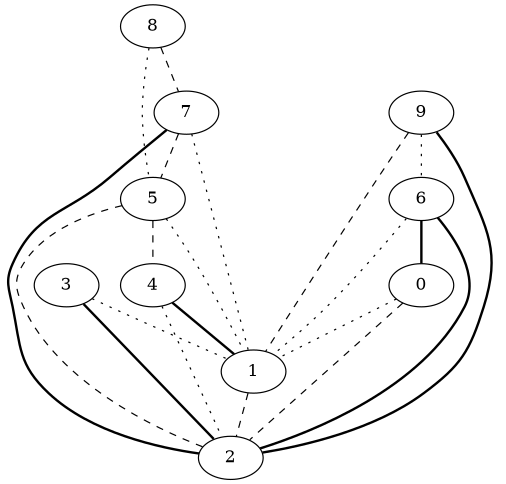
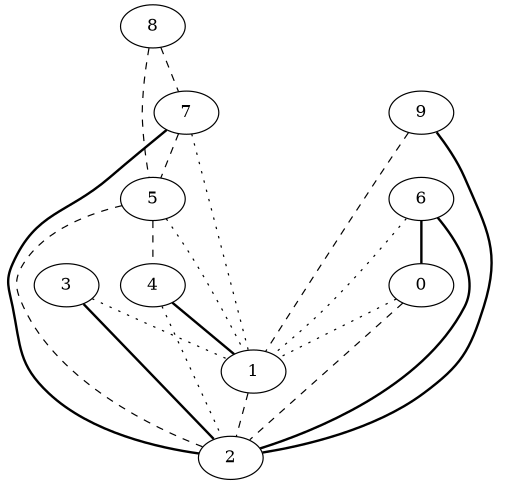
edge "8" -- "5": style dotted -> dashed
edge "9" -- "6": removed
